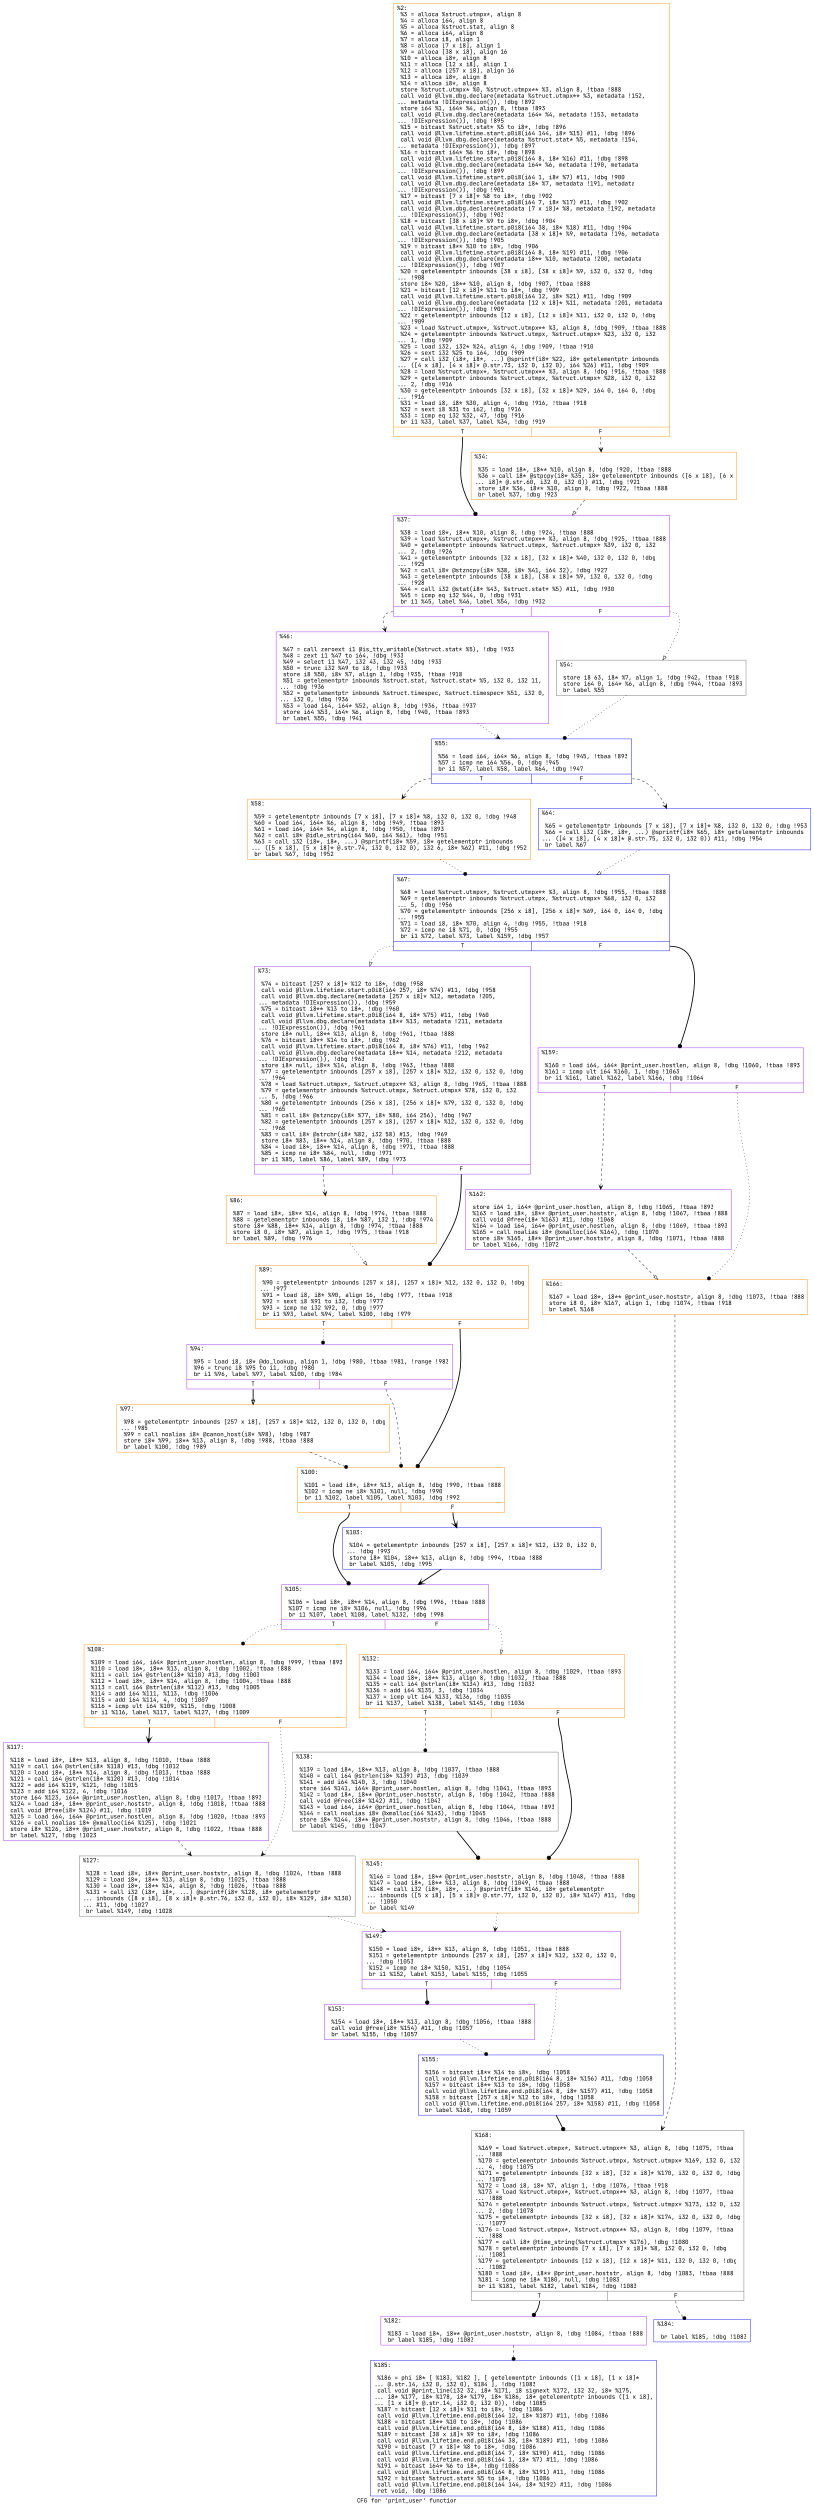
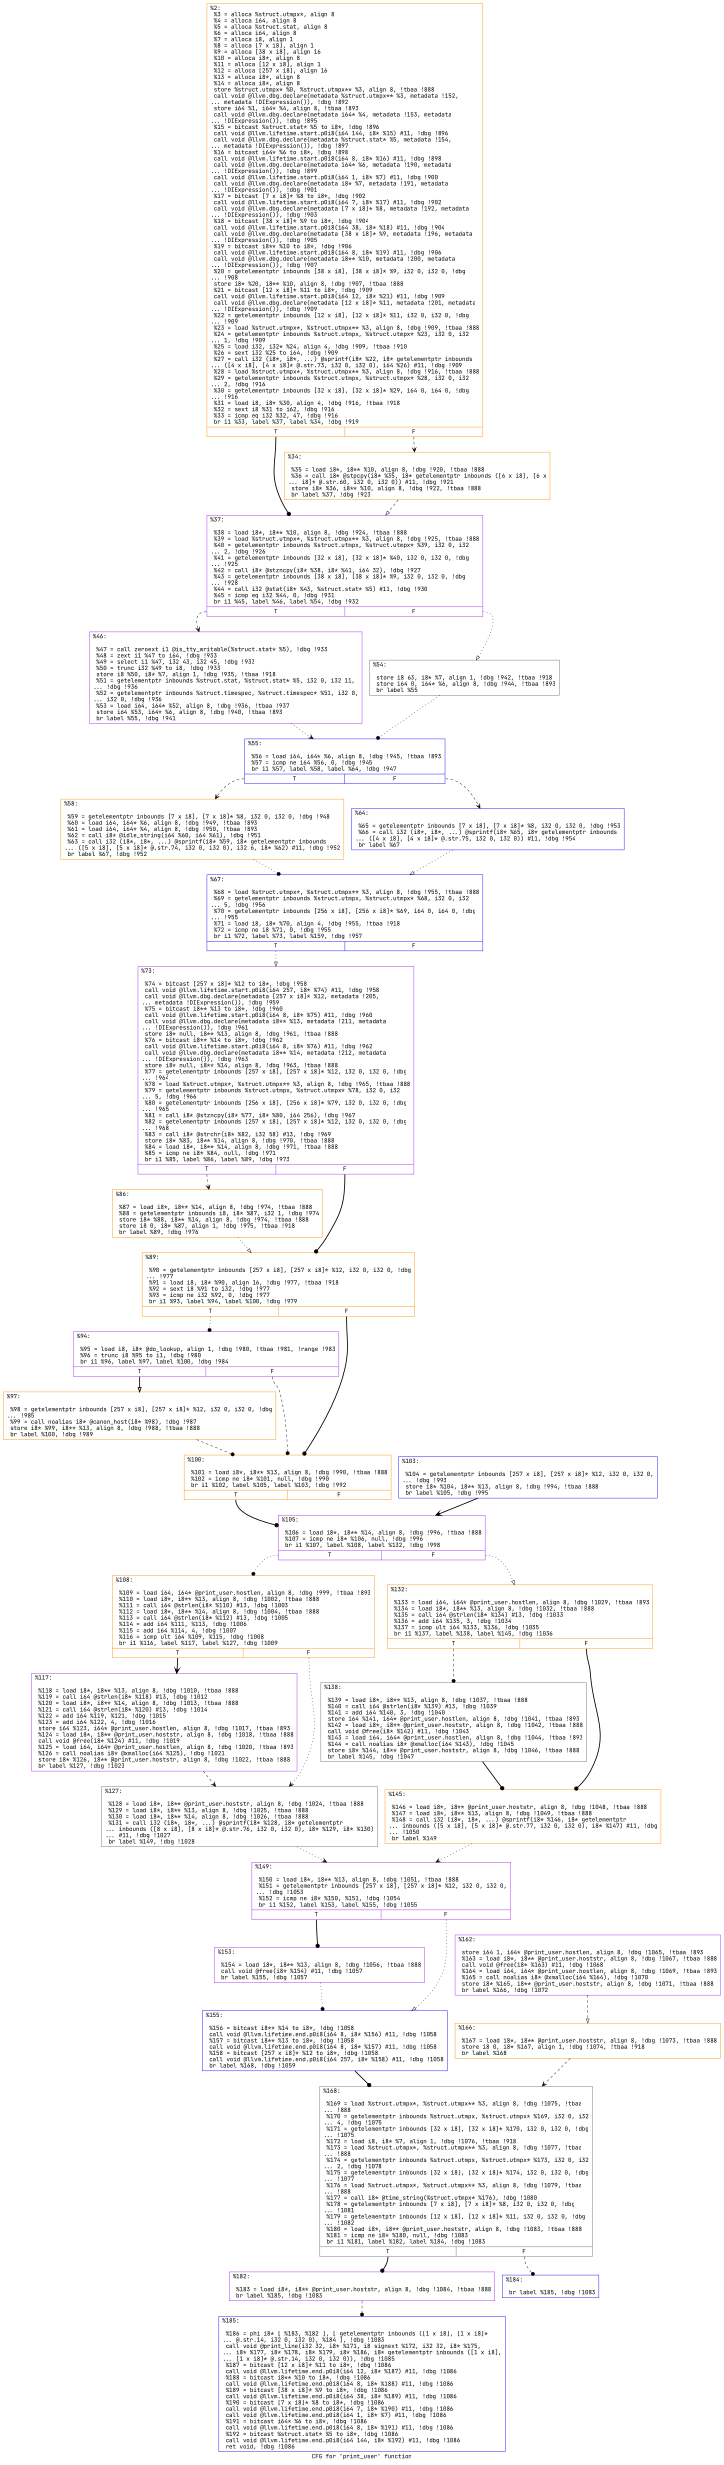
node "%159:": removed
edge "%100:" -> "%103:": removed
